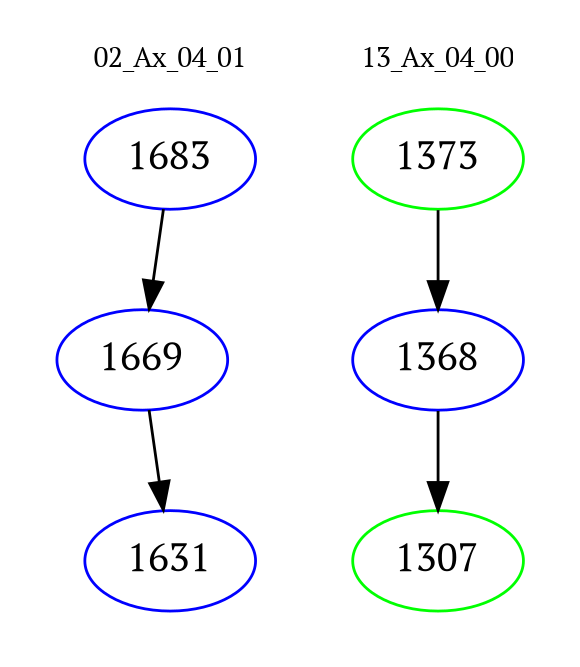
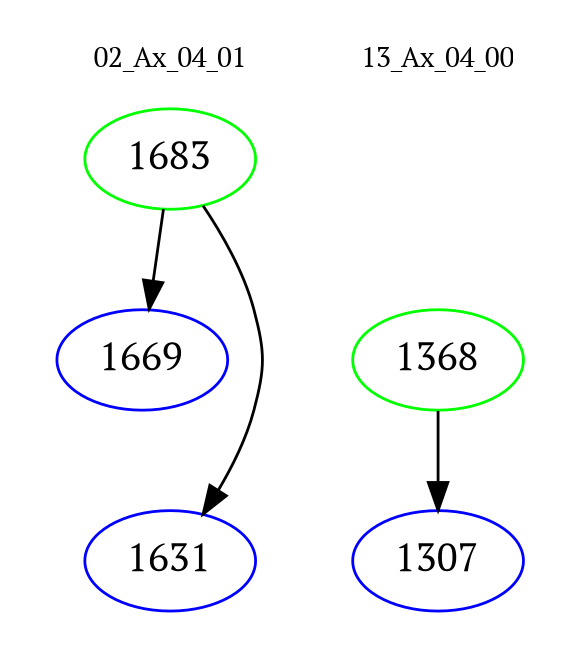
node "1683": color blue -> green
node "1373": removed
node "1368": color blue -> green
edge "1669" -> "1631": now "1683" -> "1631"
node "1307": color green -> blue
